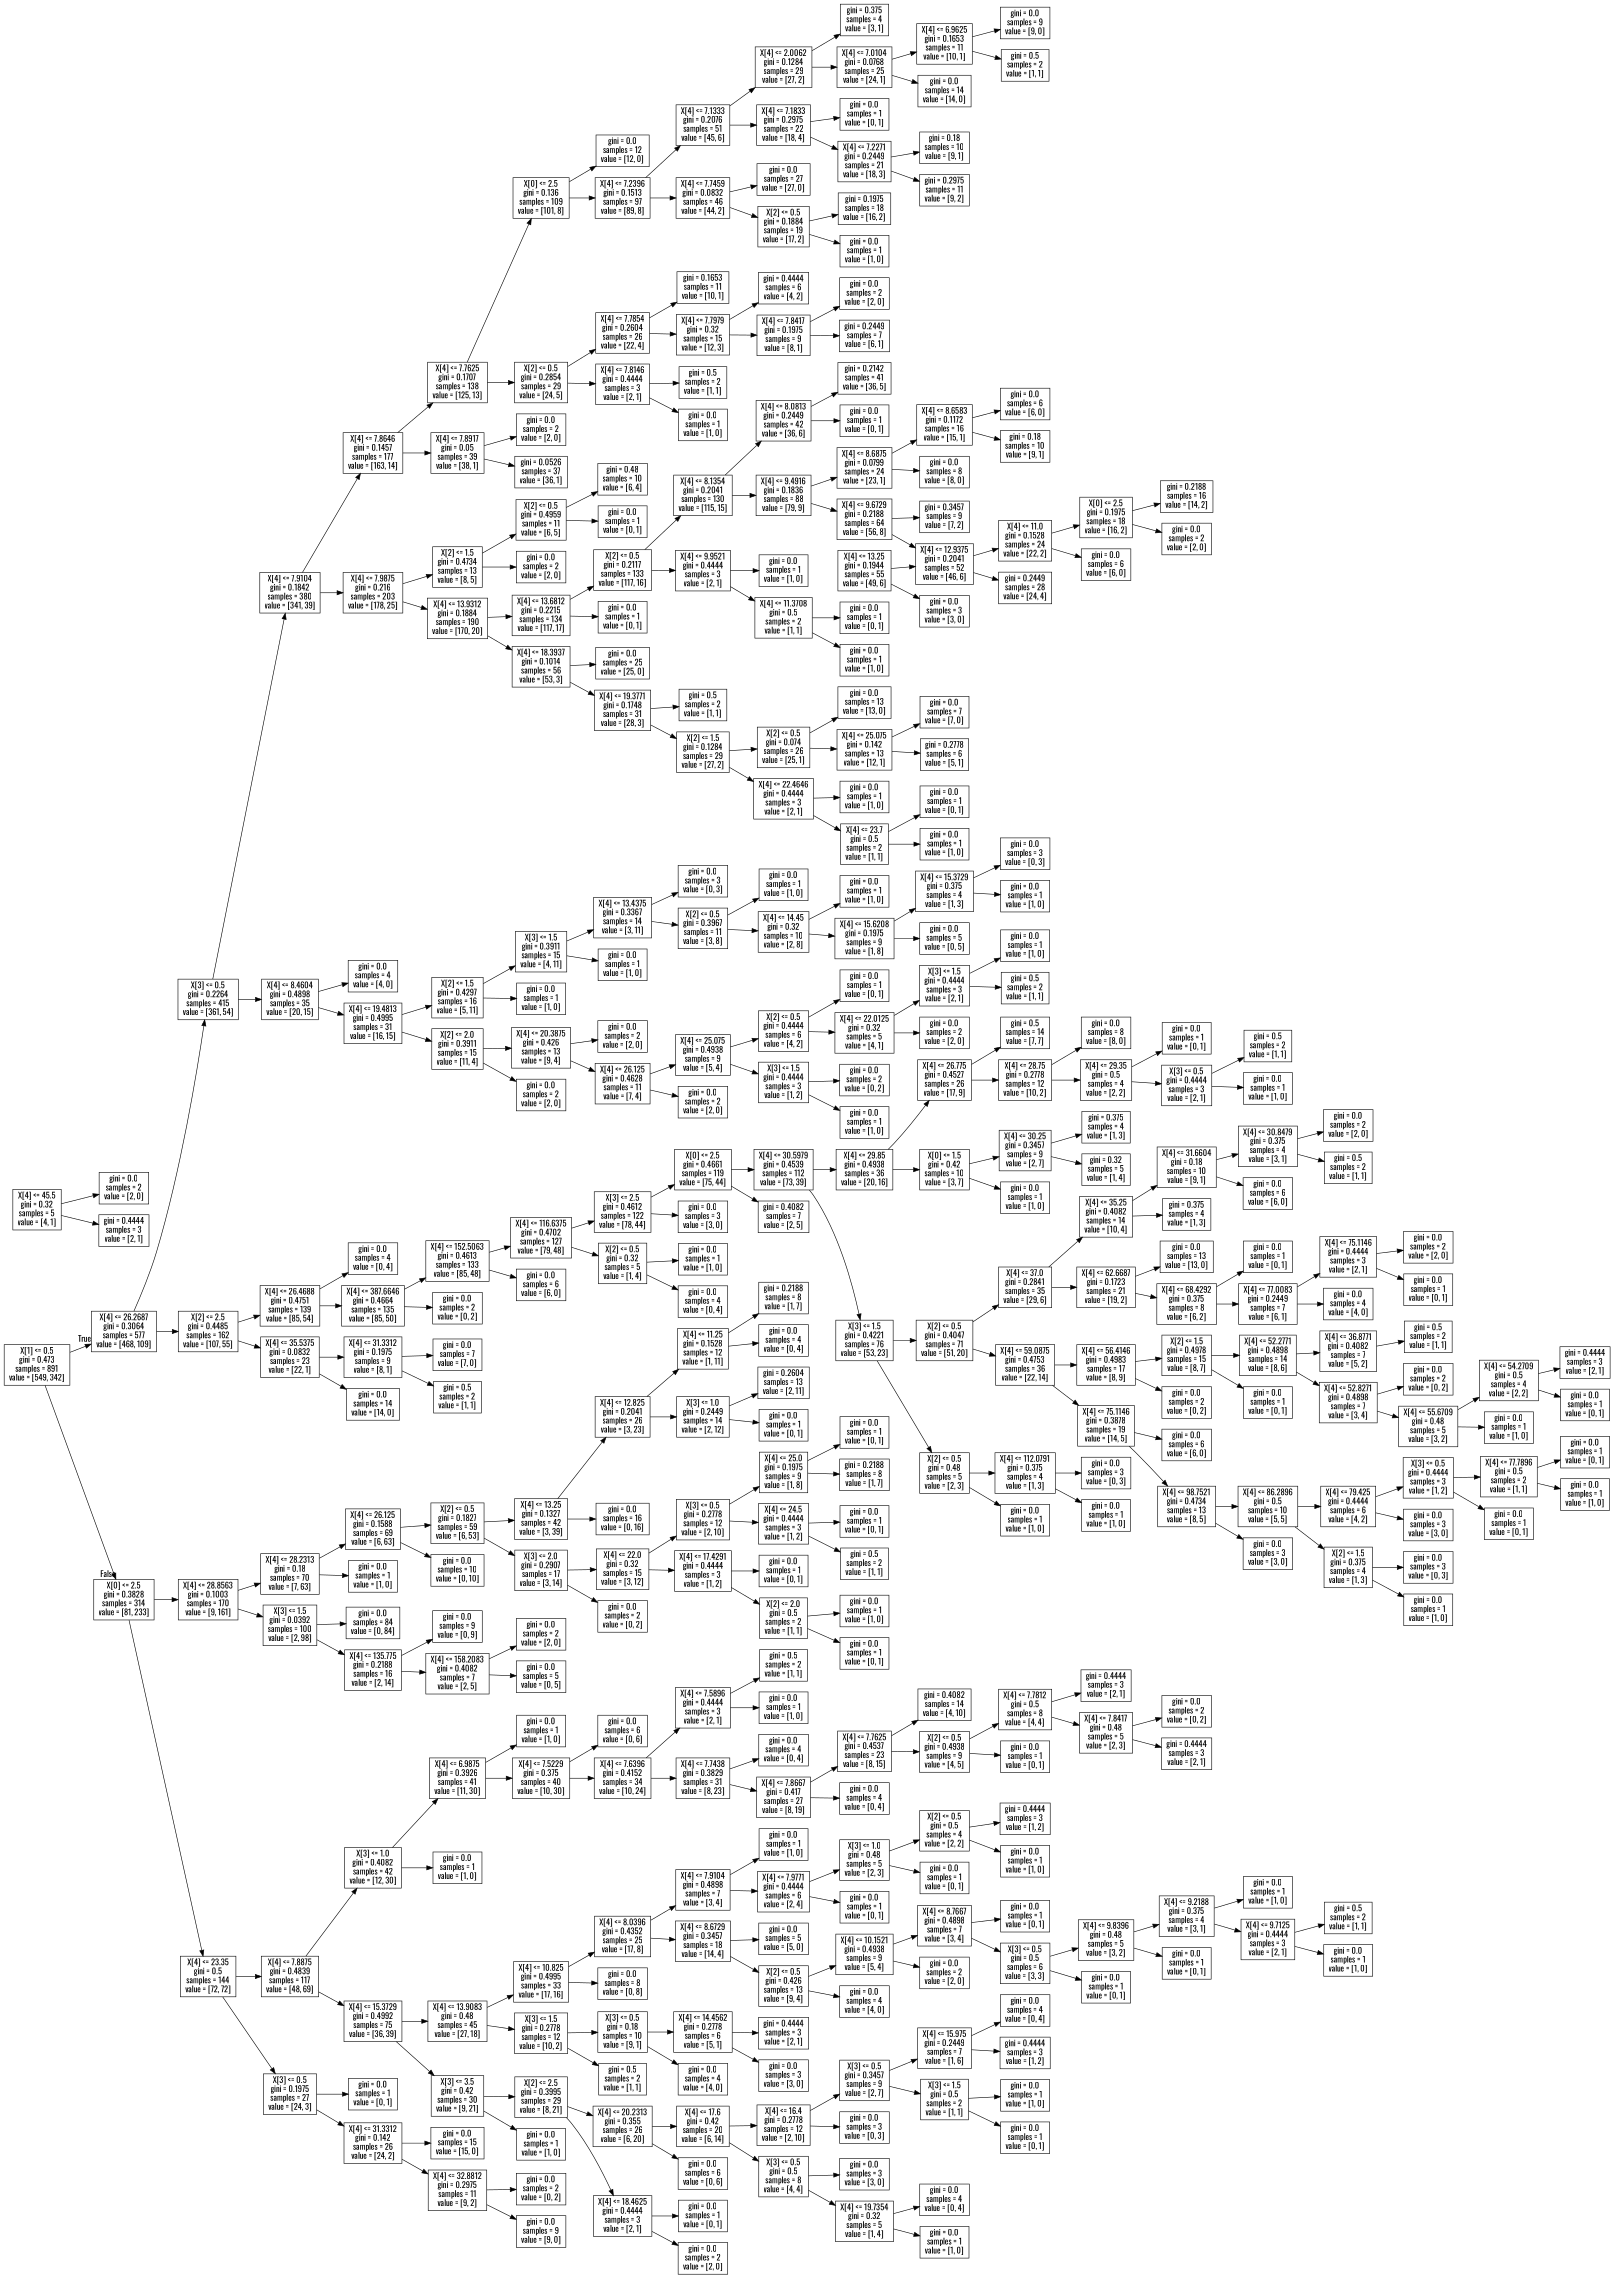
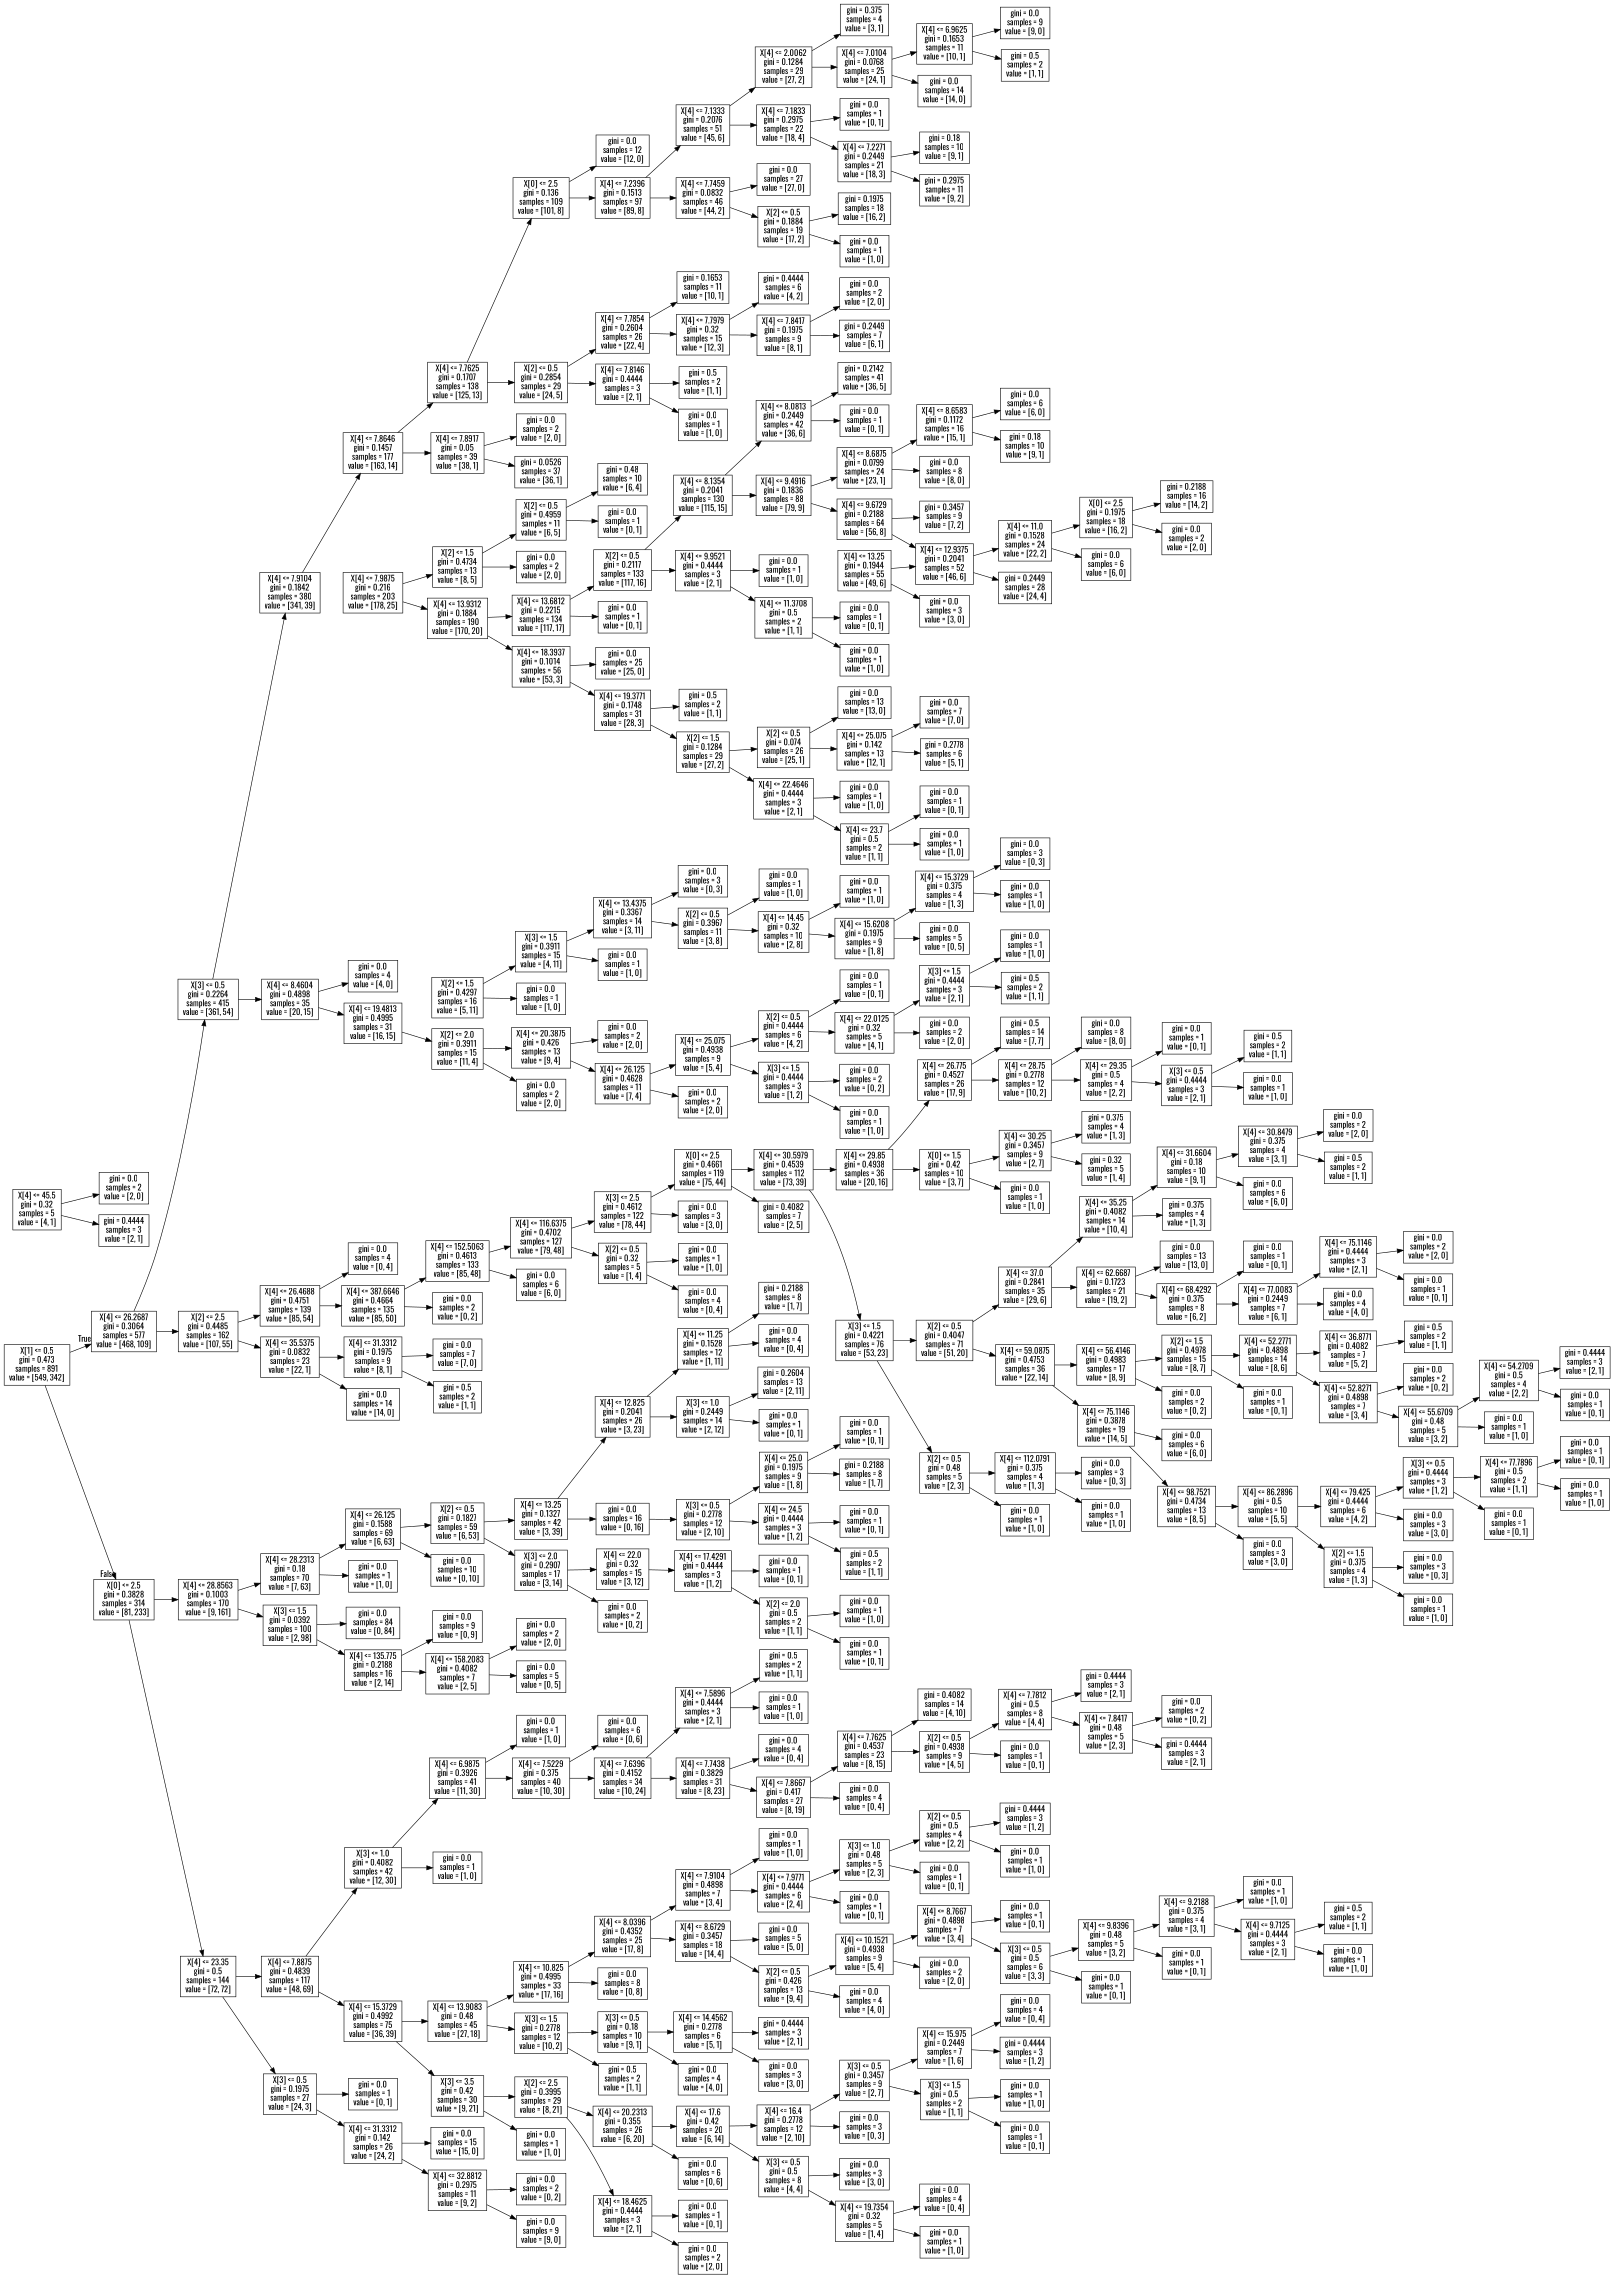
edge "X[4] <= 7.9104 gini = 0.1842 samples = 380 value = [341, 39]" -> "X[4] <= 7.9875 gini = 0.216 samples = 203 value = [178, 25]": removed
edge "X[4] <= 19.4813 gini = 0.4995 samples = 31 value = [16, 15]" -> "X[2] <= 1.5 gini = 0.4297 samples = 16 value = [5, 11]": removed
edge "X[4] <= 22.0 gini = 0.32 samples = 15 value = [3, 12]" -> "X[3] <= 0.5 gini = 0.2778 samples = 12 value = [2, 10]": now "gini = 0.0 samples = 16 value = [0, 16]" -> "X[3] <= 0.5 gini = 0.2778 samples = 12 value = [2, 10]"
